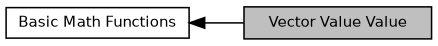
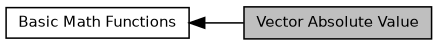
node "Vector Value Value": label "Vector Value Value" -> "Vector Absolute Value"
